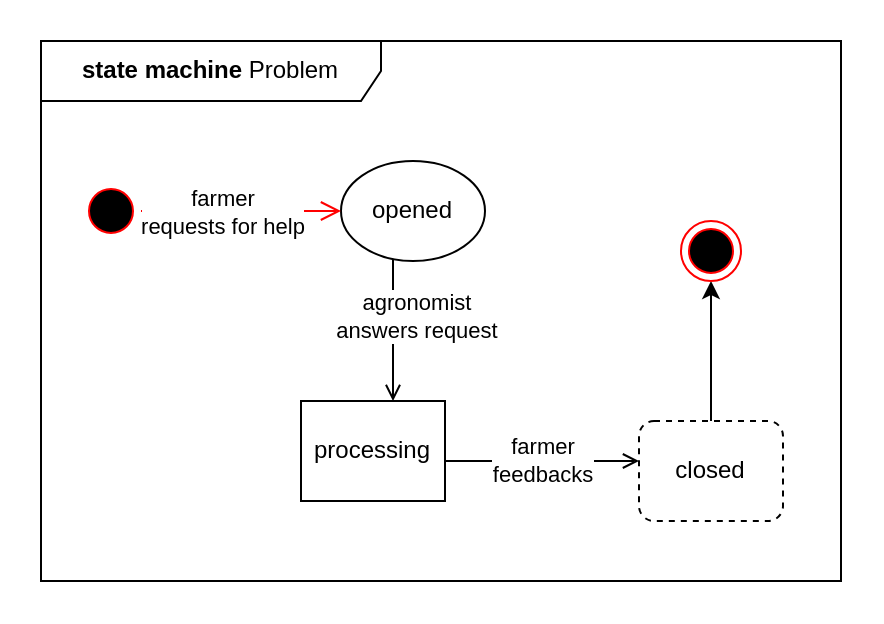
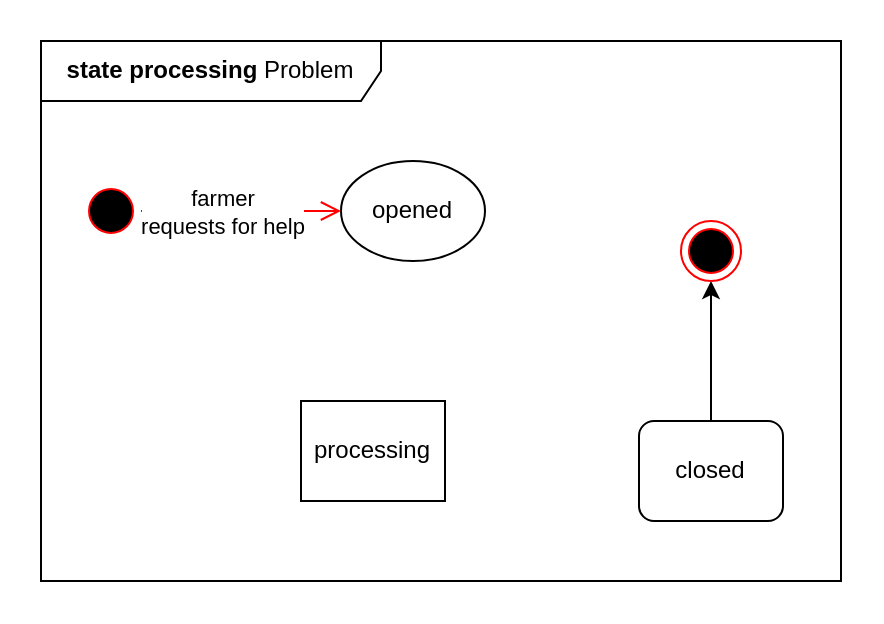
node "state machine Problem": label "state machine Problem" -> "state processing Problem"
edge "opened" -> "processing": removed, label "agronomist answers request"
edge "processing" -> "closed": removed, label "farmer feedbacks"
node "closed": style dashed -> solid
